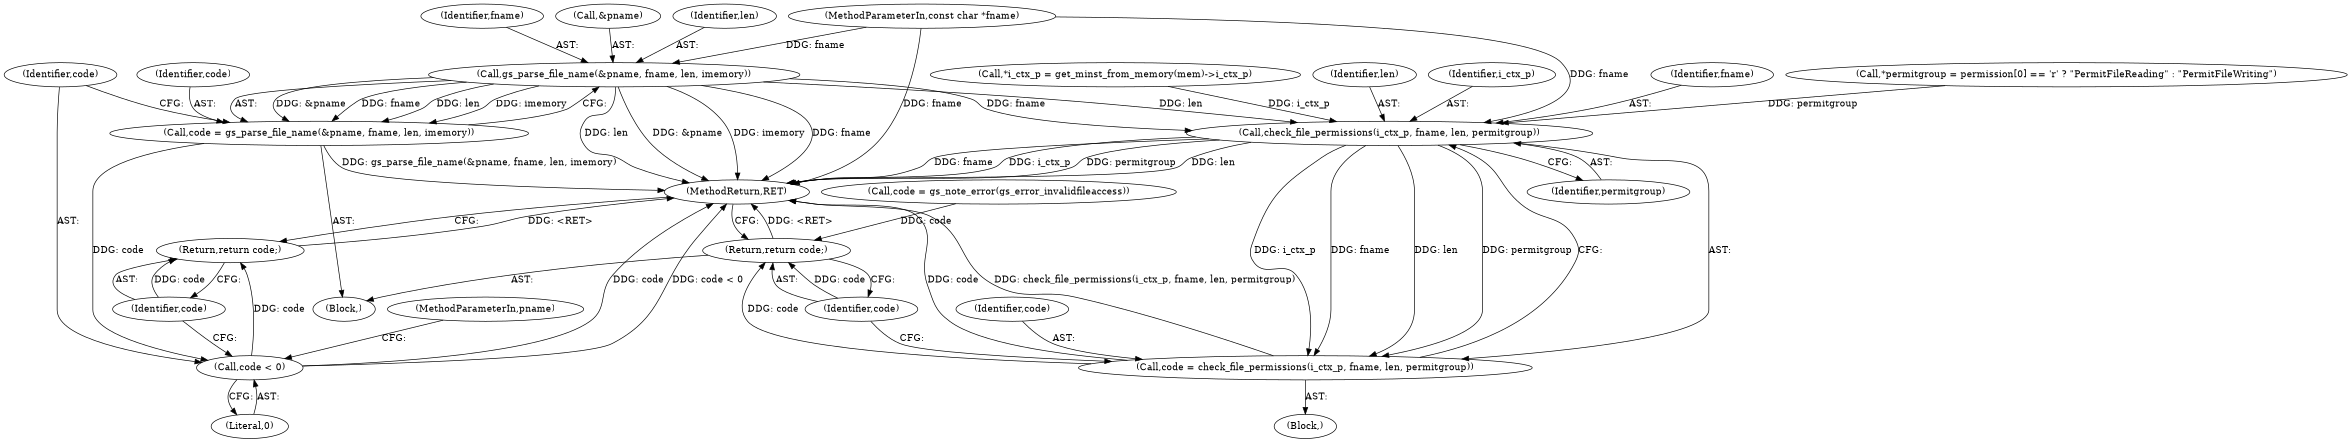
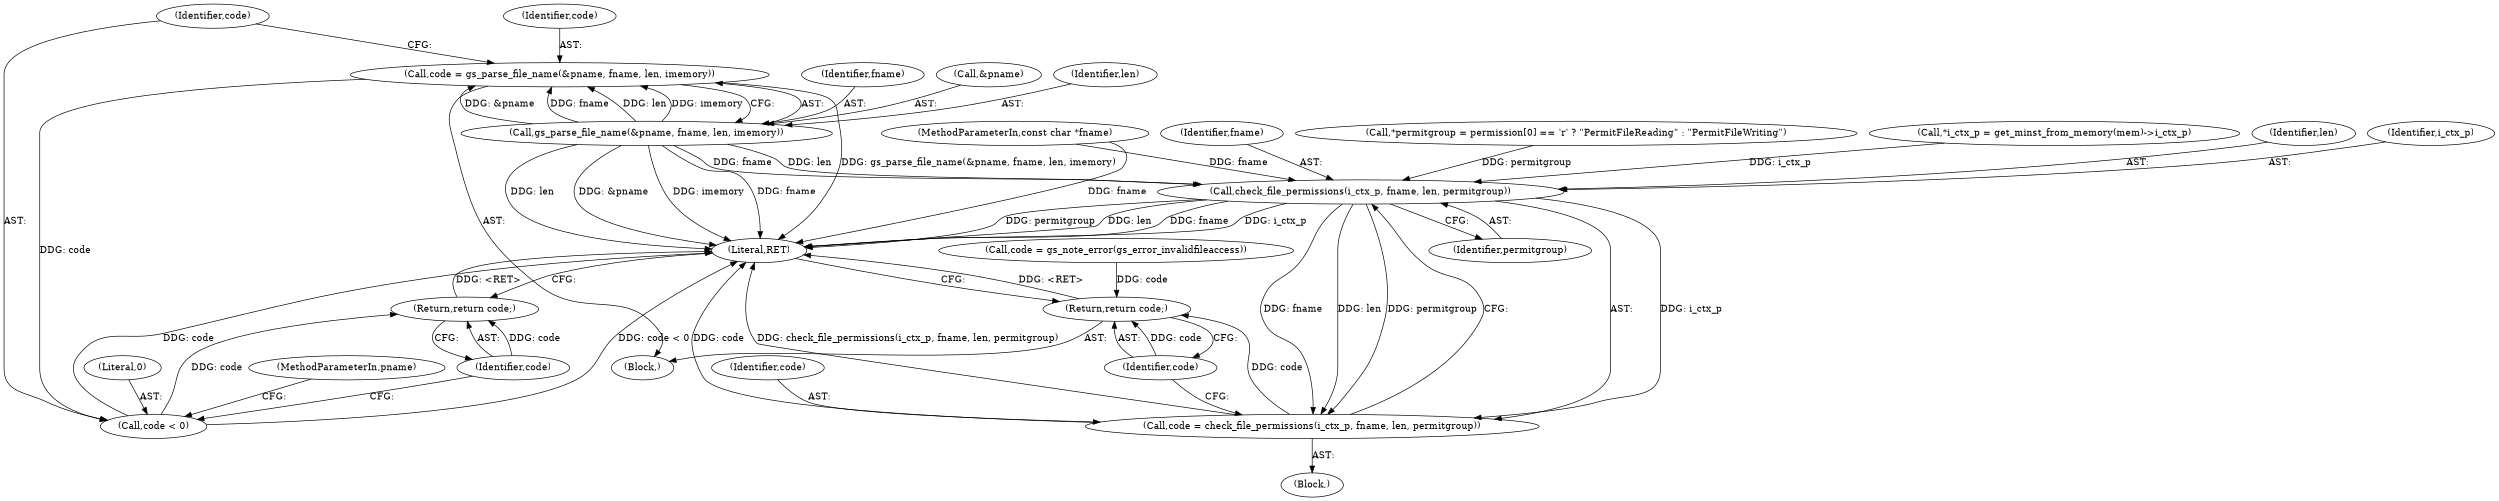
edge "(MethodParameterIn,const char *fname)" -> "(Call,gs_parse_file_name(&pname, fname, len, imemory))": removed, label "DDG: fname"
node "(MethodReturn,RET)": label "(MethodReturn,RET)" -> "(Literal,RET)"
edge "(Call,code < 0)" -> "(Literal,0)": removed, label "CFG:"
